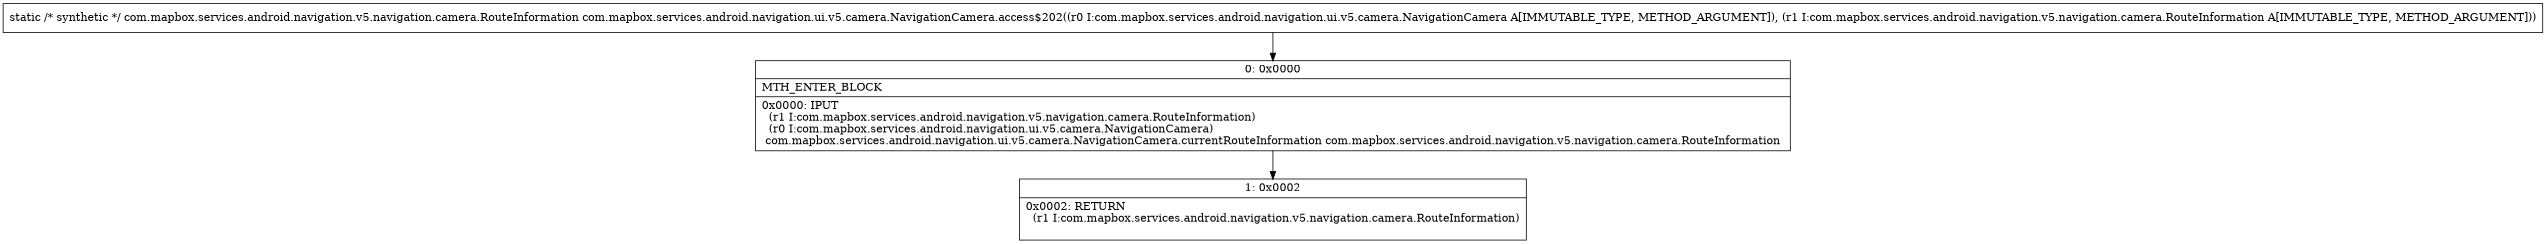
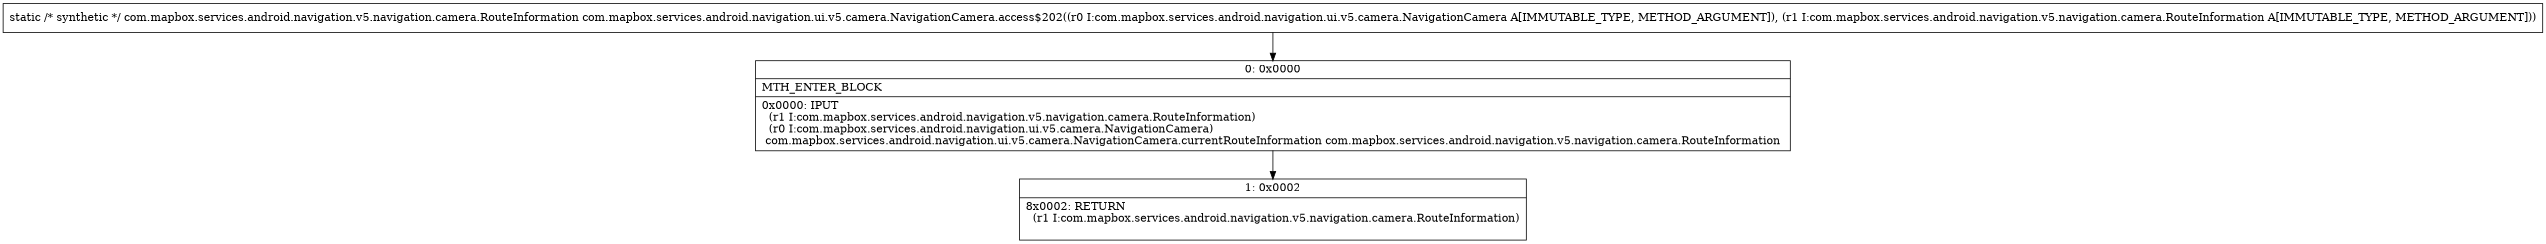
node "1: 0x0002": text "0x0002: RETURN" -> "8x0002: RETURN"
